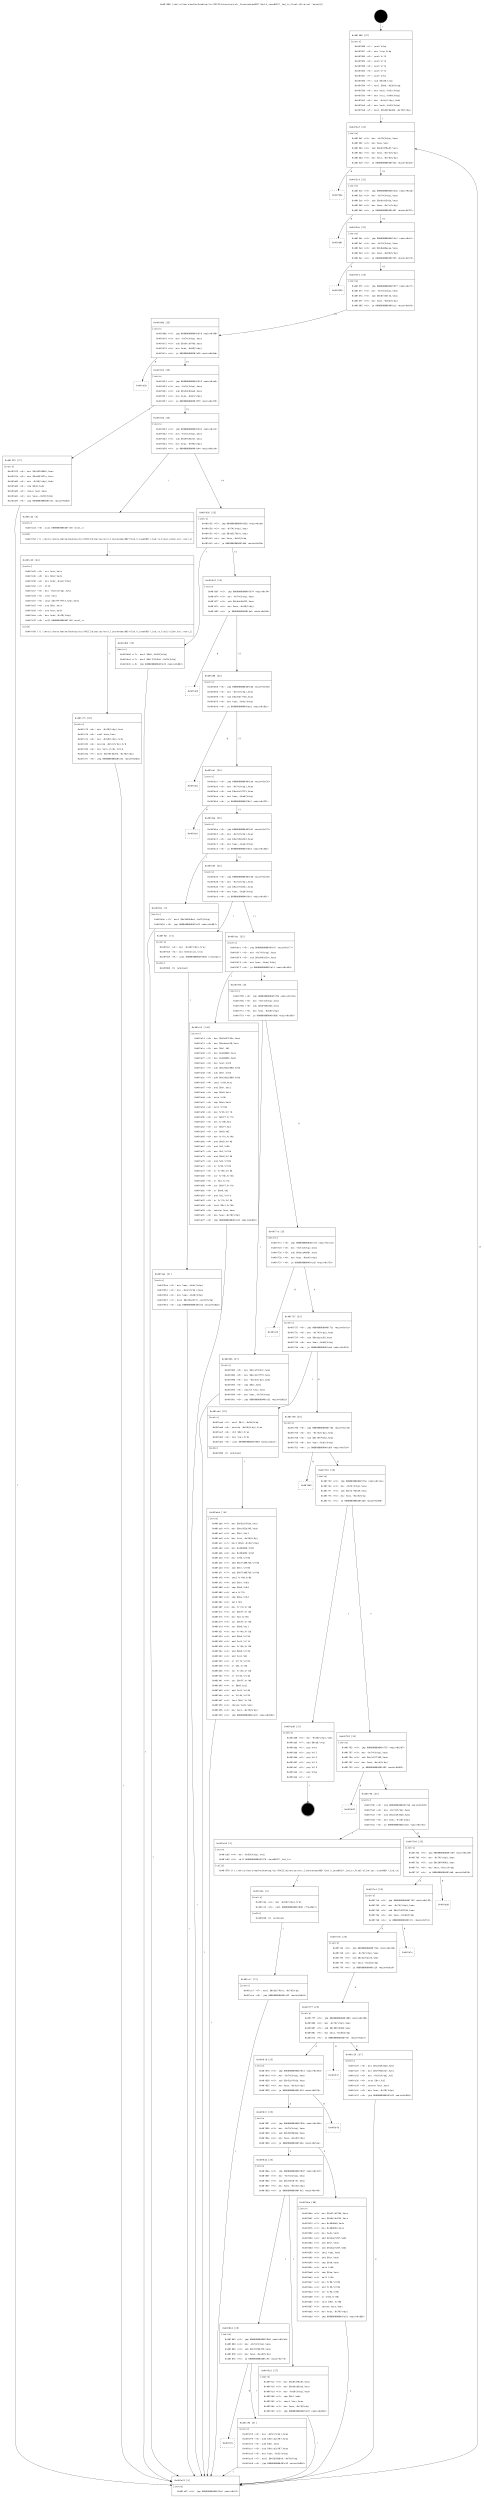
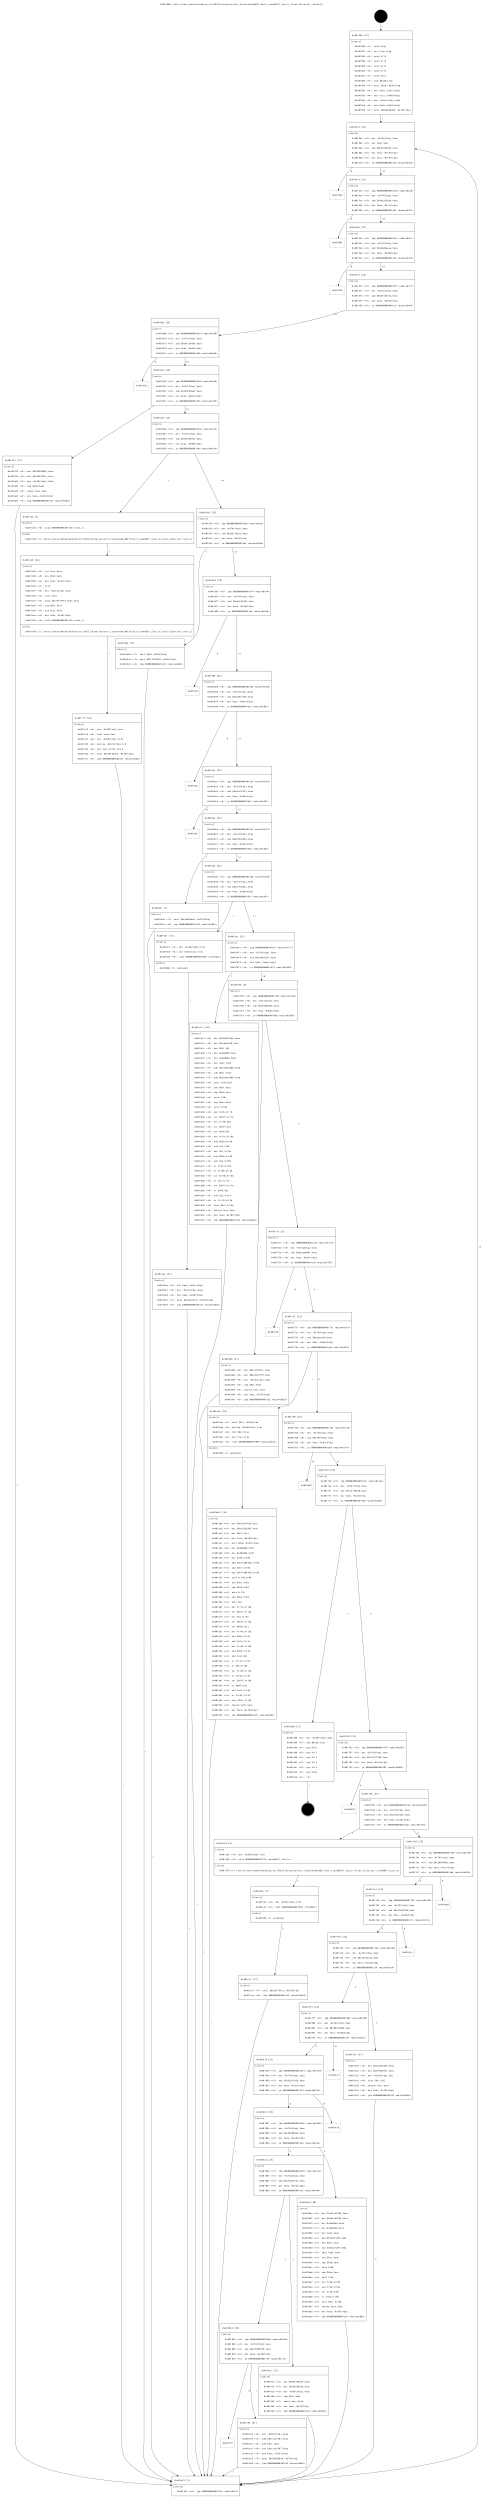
edge "0x4017ff [25]" -> "0x401c29 [27]": now "0x4017e6 [25]" -> "0x401c29 [27]"
